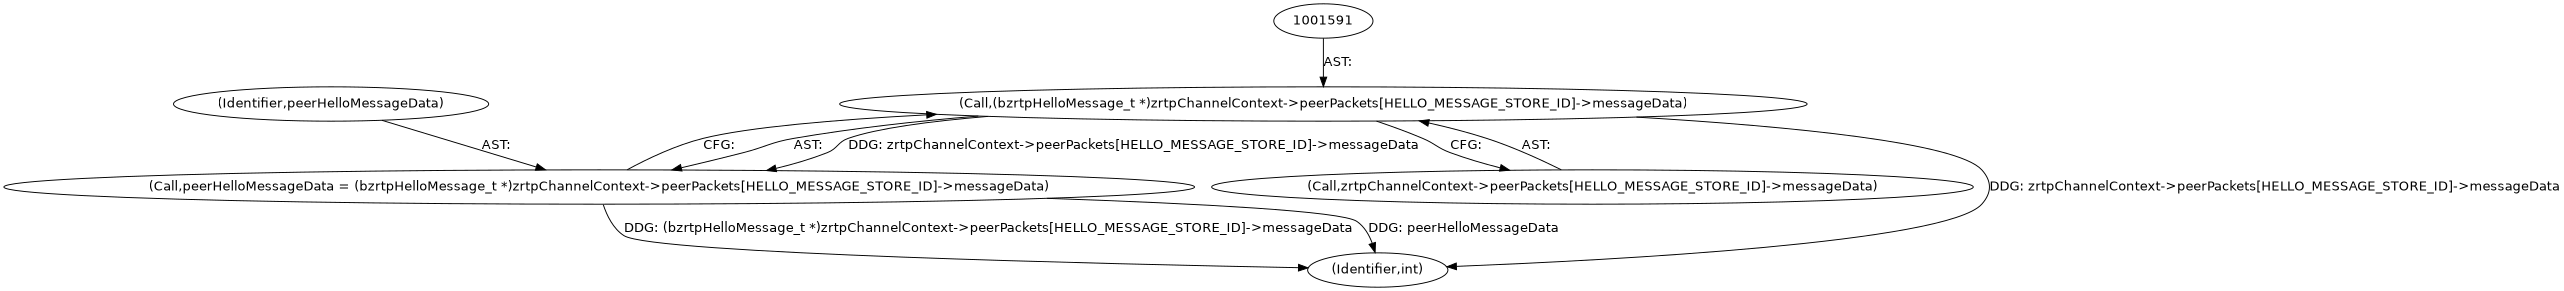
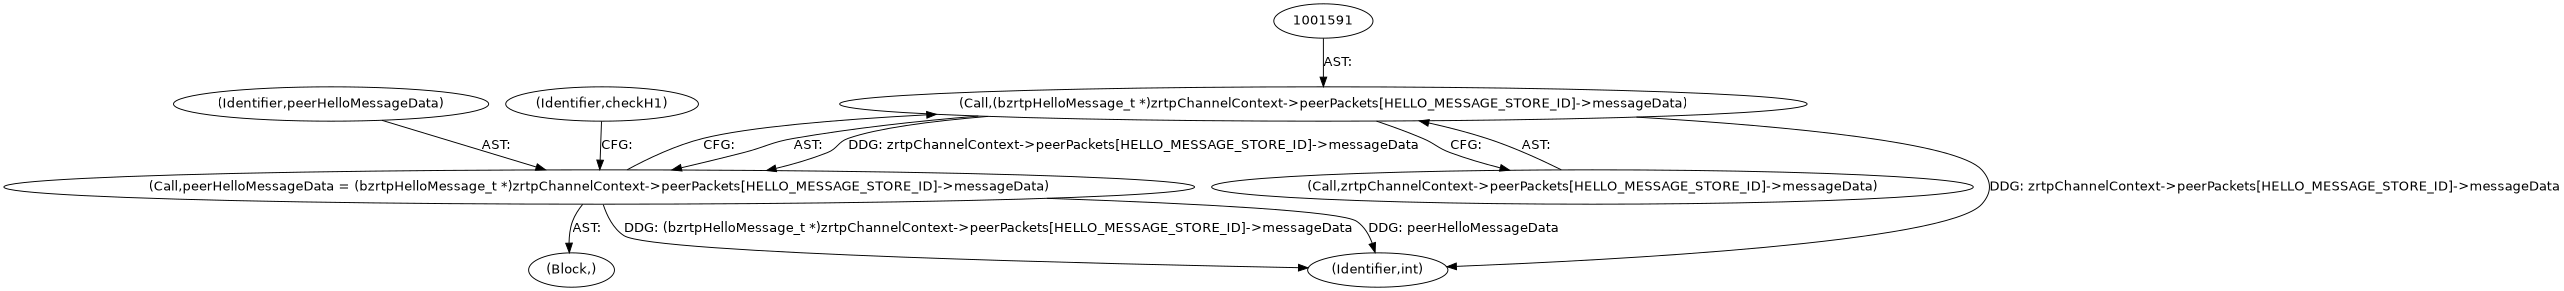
node "(Identifier,checkH1)": added
node "(Block,)": added
